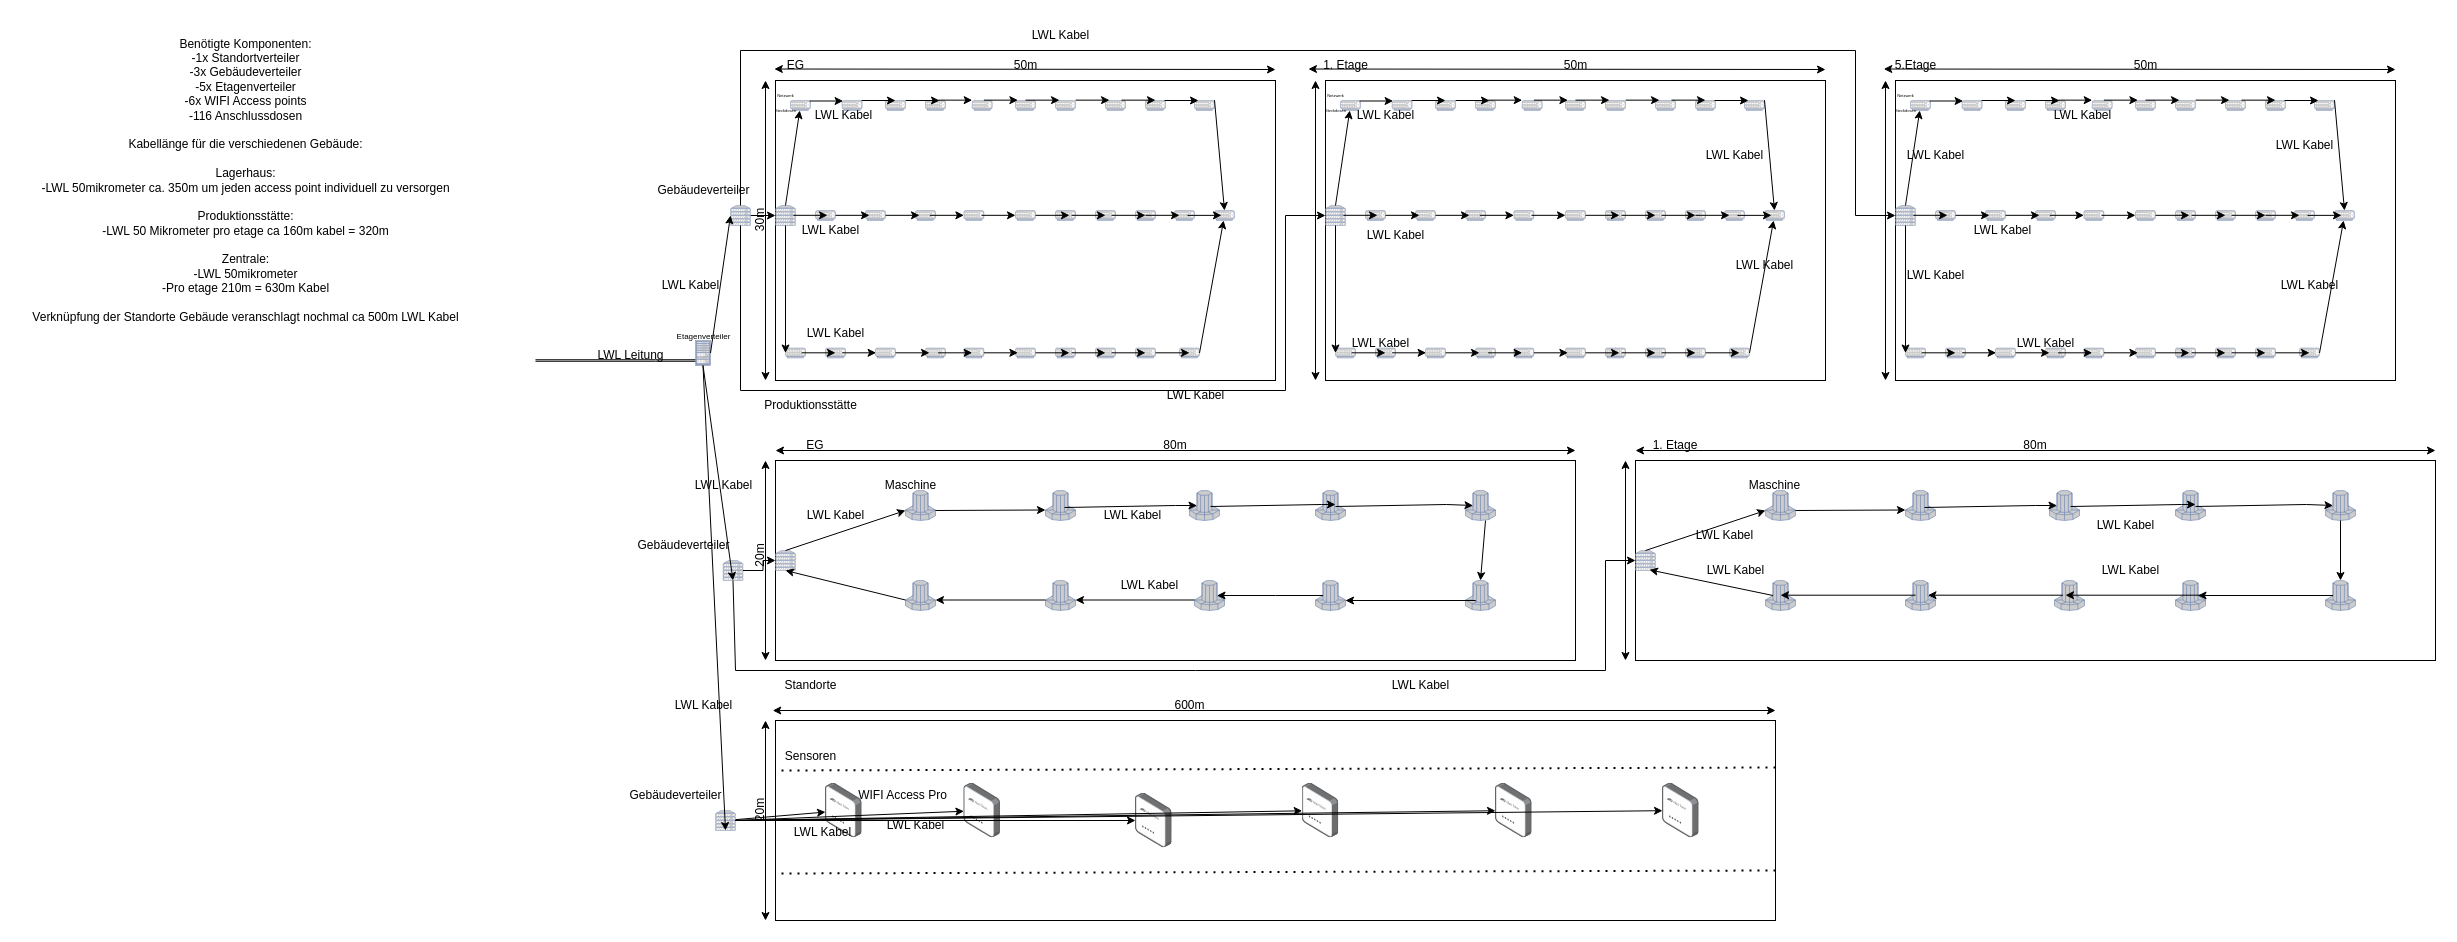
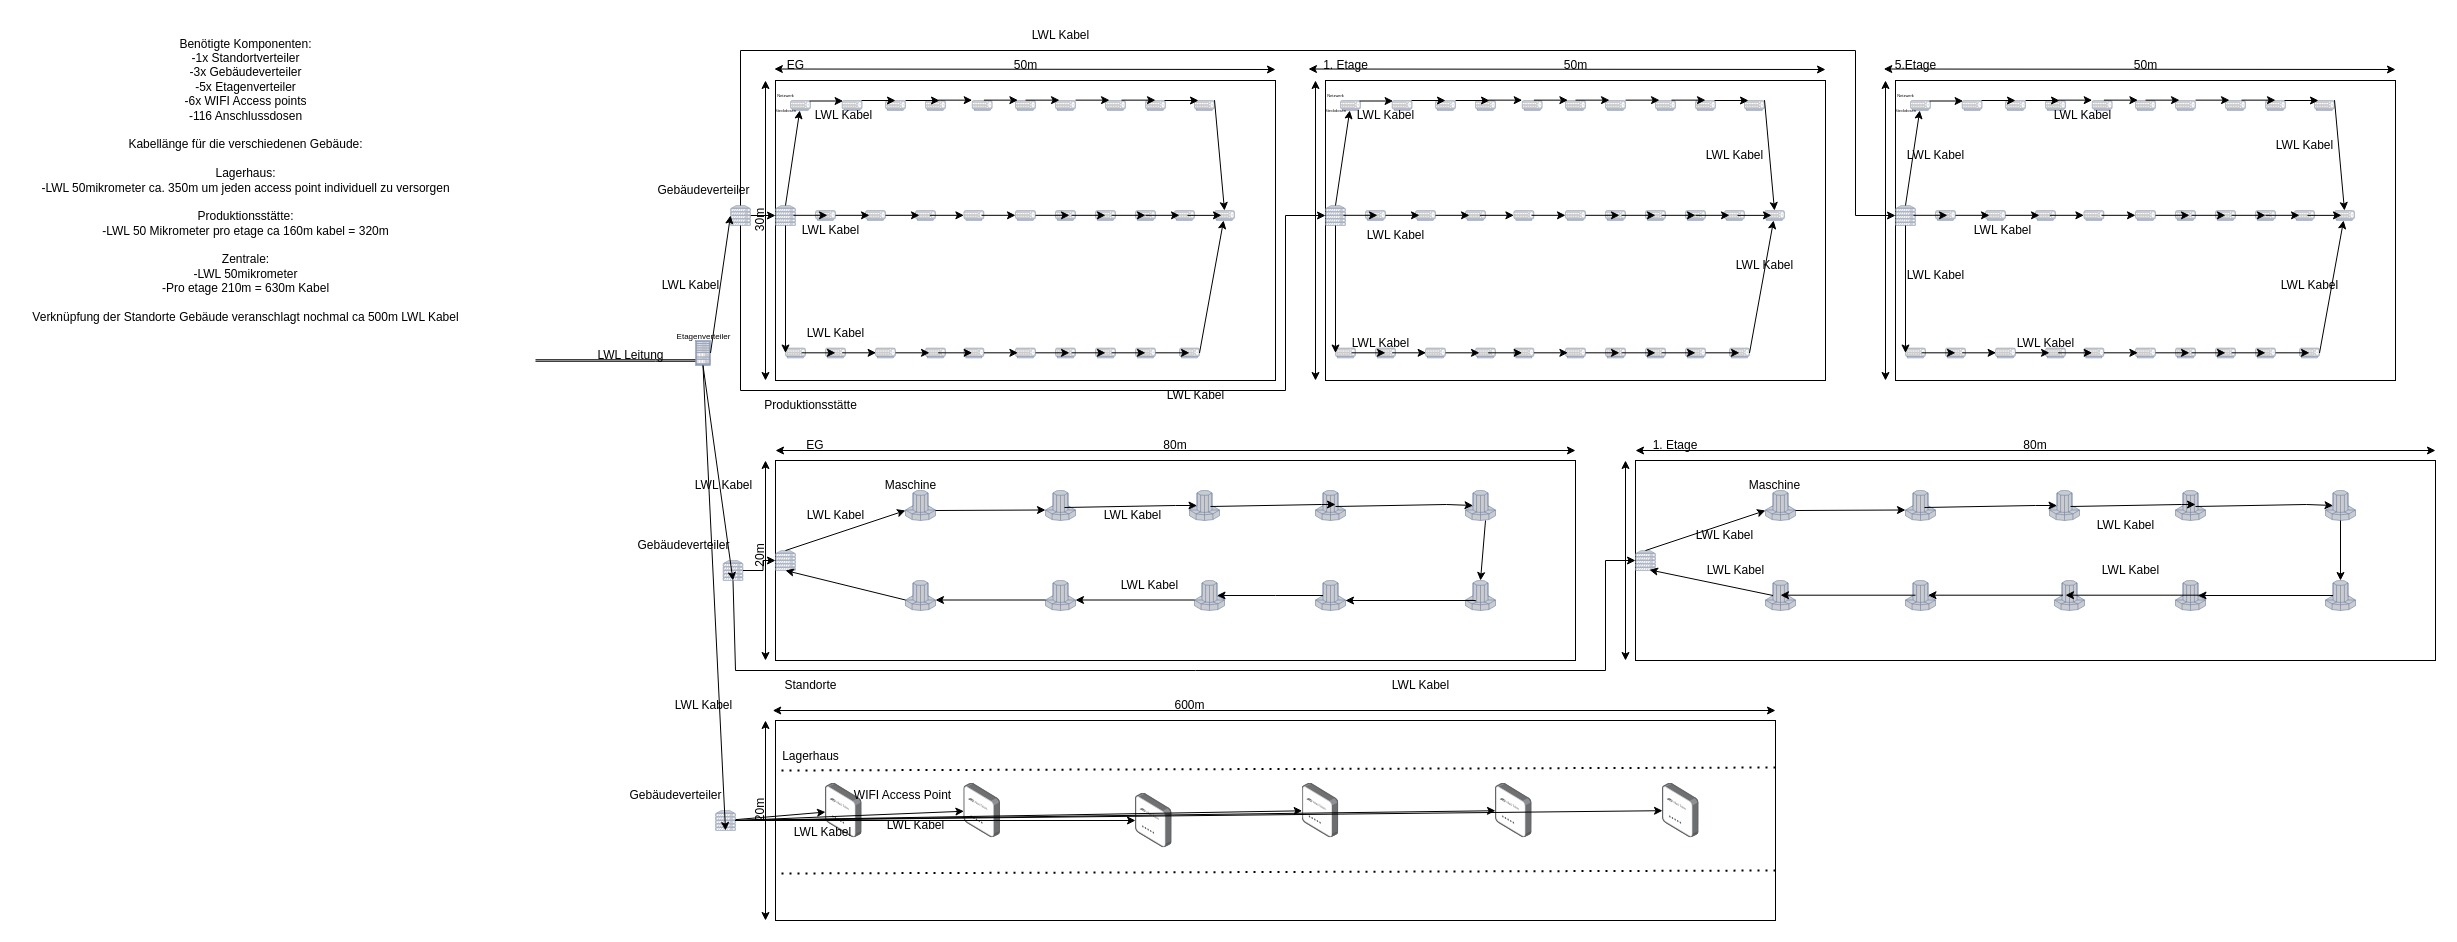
node "Sensoren": label "Sensoren" -> "Lagerhaus"
node "WIFI Access Pro": label "WIFI Access Pro" -> "WIFI Access Point"
